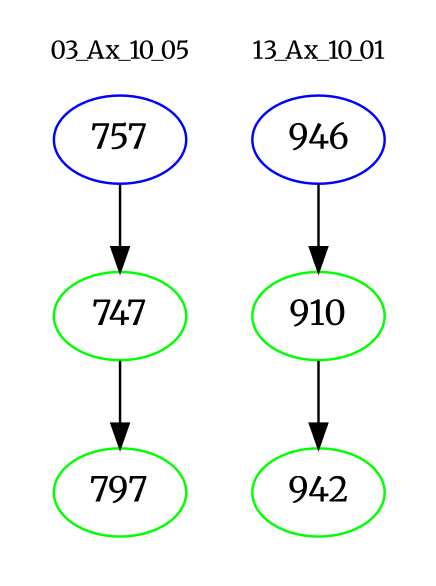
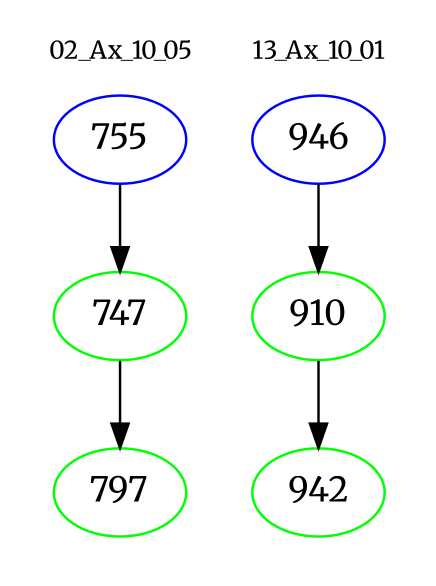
cluster "03_Ax_10_05": label "03_Ax_10_05" -> "02_Ax_10_05"
node "757": label "757" -> "755"
